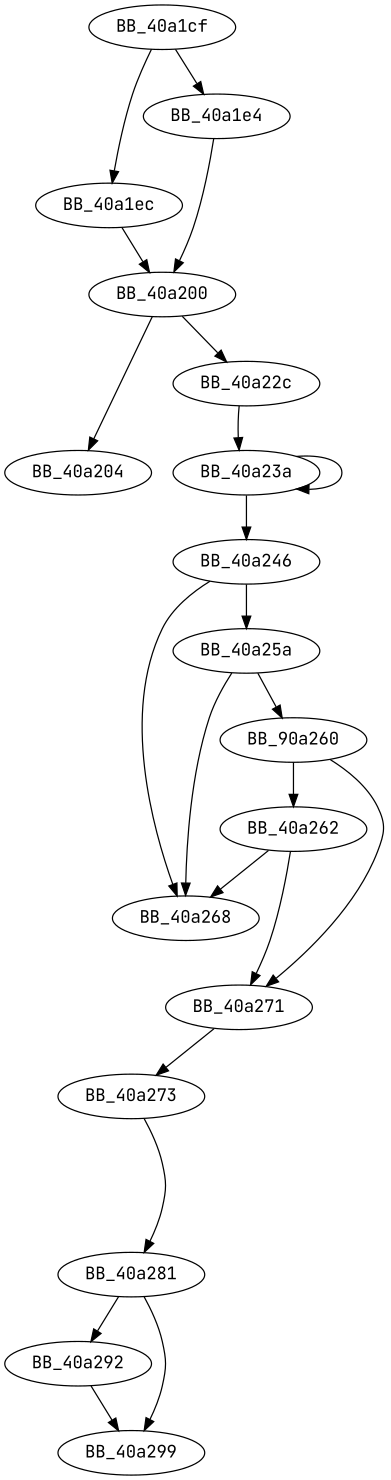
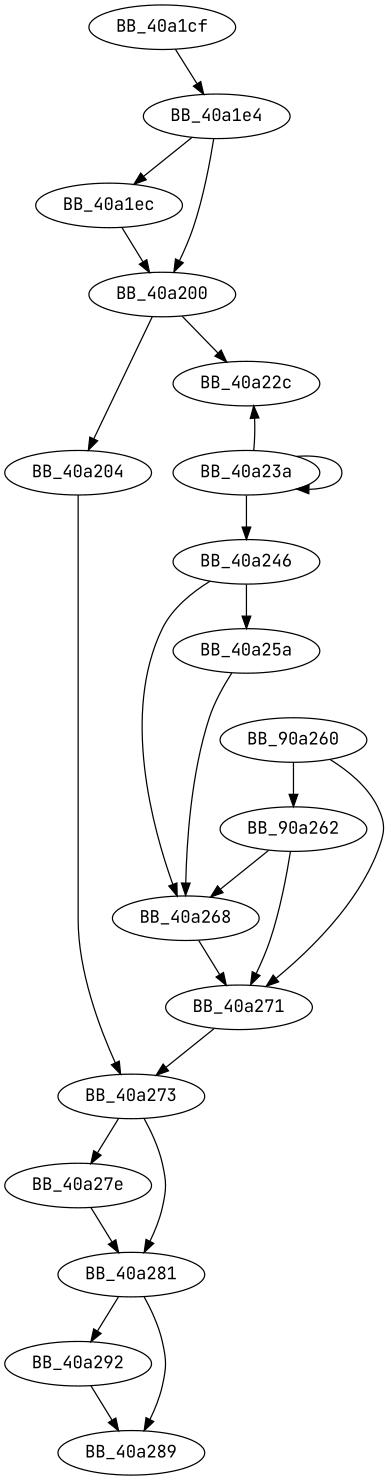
edge "BB_40a1cf" -> "BB_40a1ec": now "BB_40a1e4" -> "BB_40a1ec"
edge "BB_40a22c" -> "BB_40a23a": reversed
edge "BB_40a25a" -> "BB_90a260": removed
edge "BB_40a204" -> "BB_40a273": added
node "BB_40a262": label "BB_40a262" -> "BB_90a262"
edge "BB_40a268" -> "BB_40a271": added
node "BB_40a27e": added
node "BB_40a299": label "BB_40a299" -> "BB_40a289"
